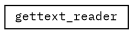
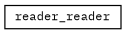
node "gettext_reader": label "gettext_reader" -> "reader_reader"
